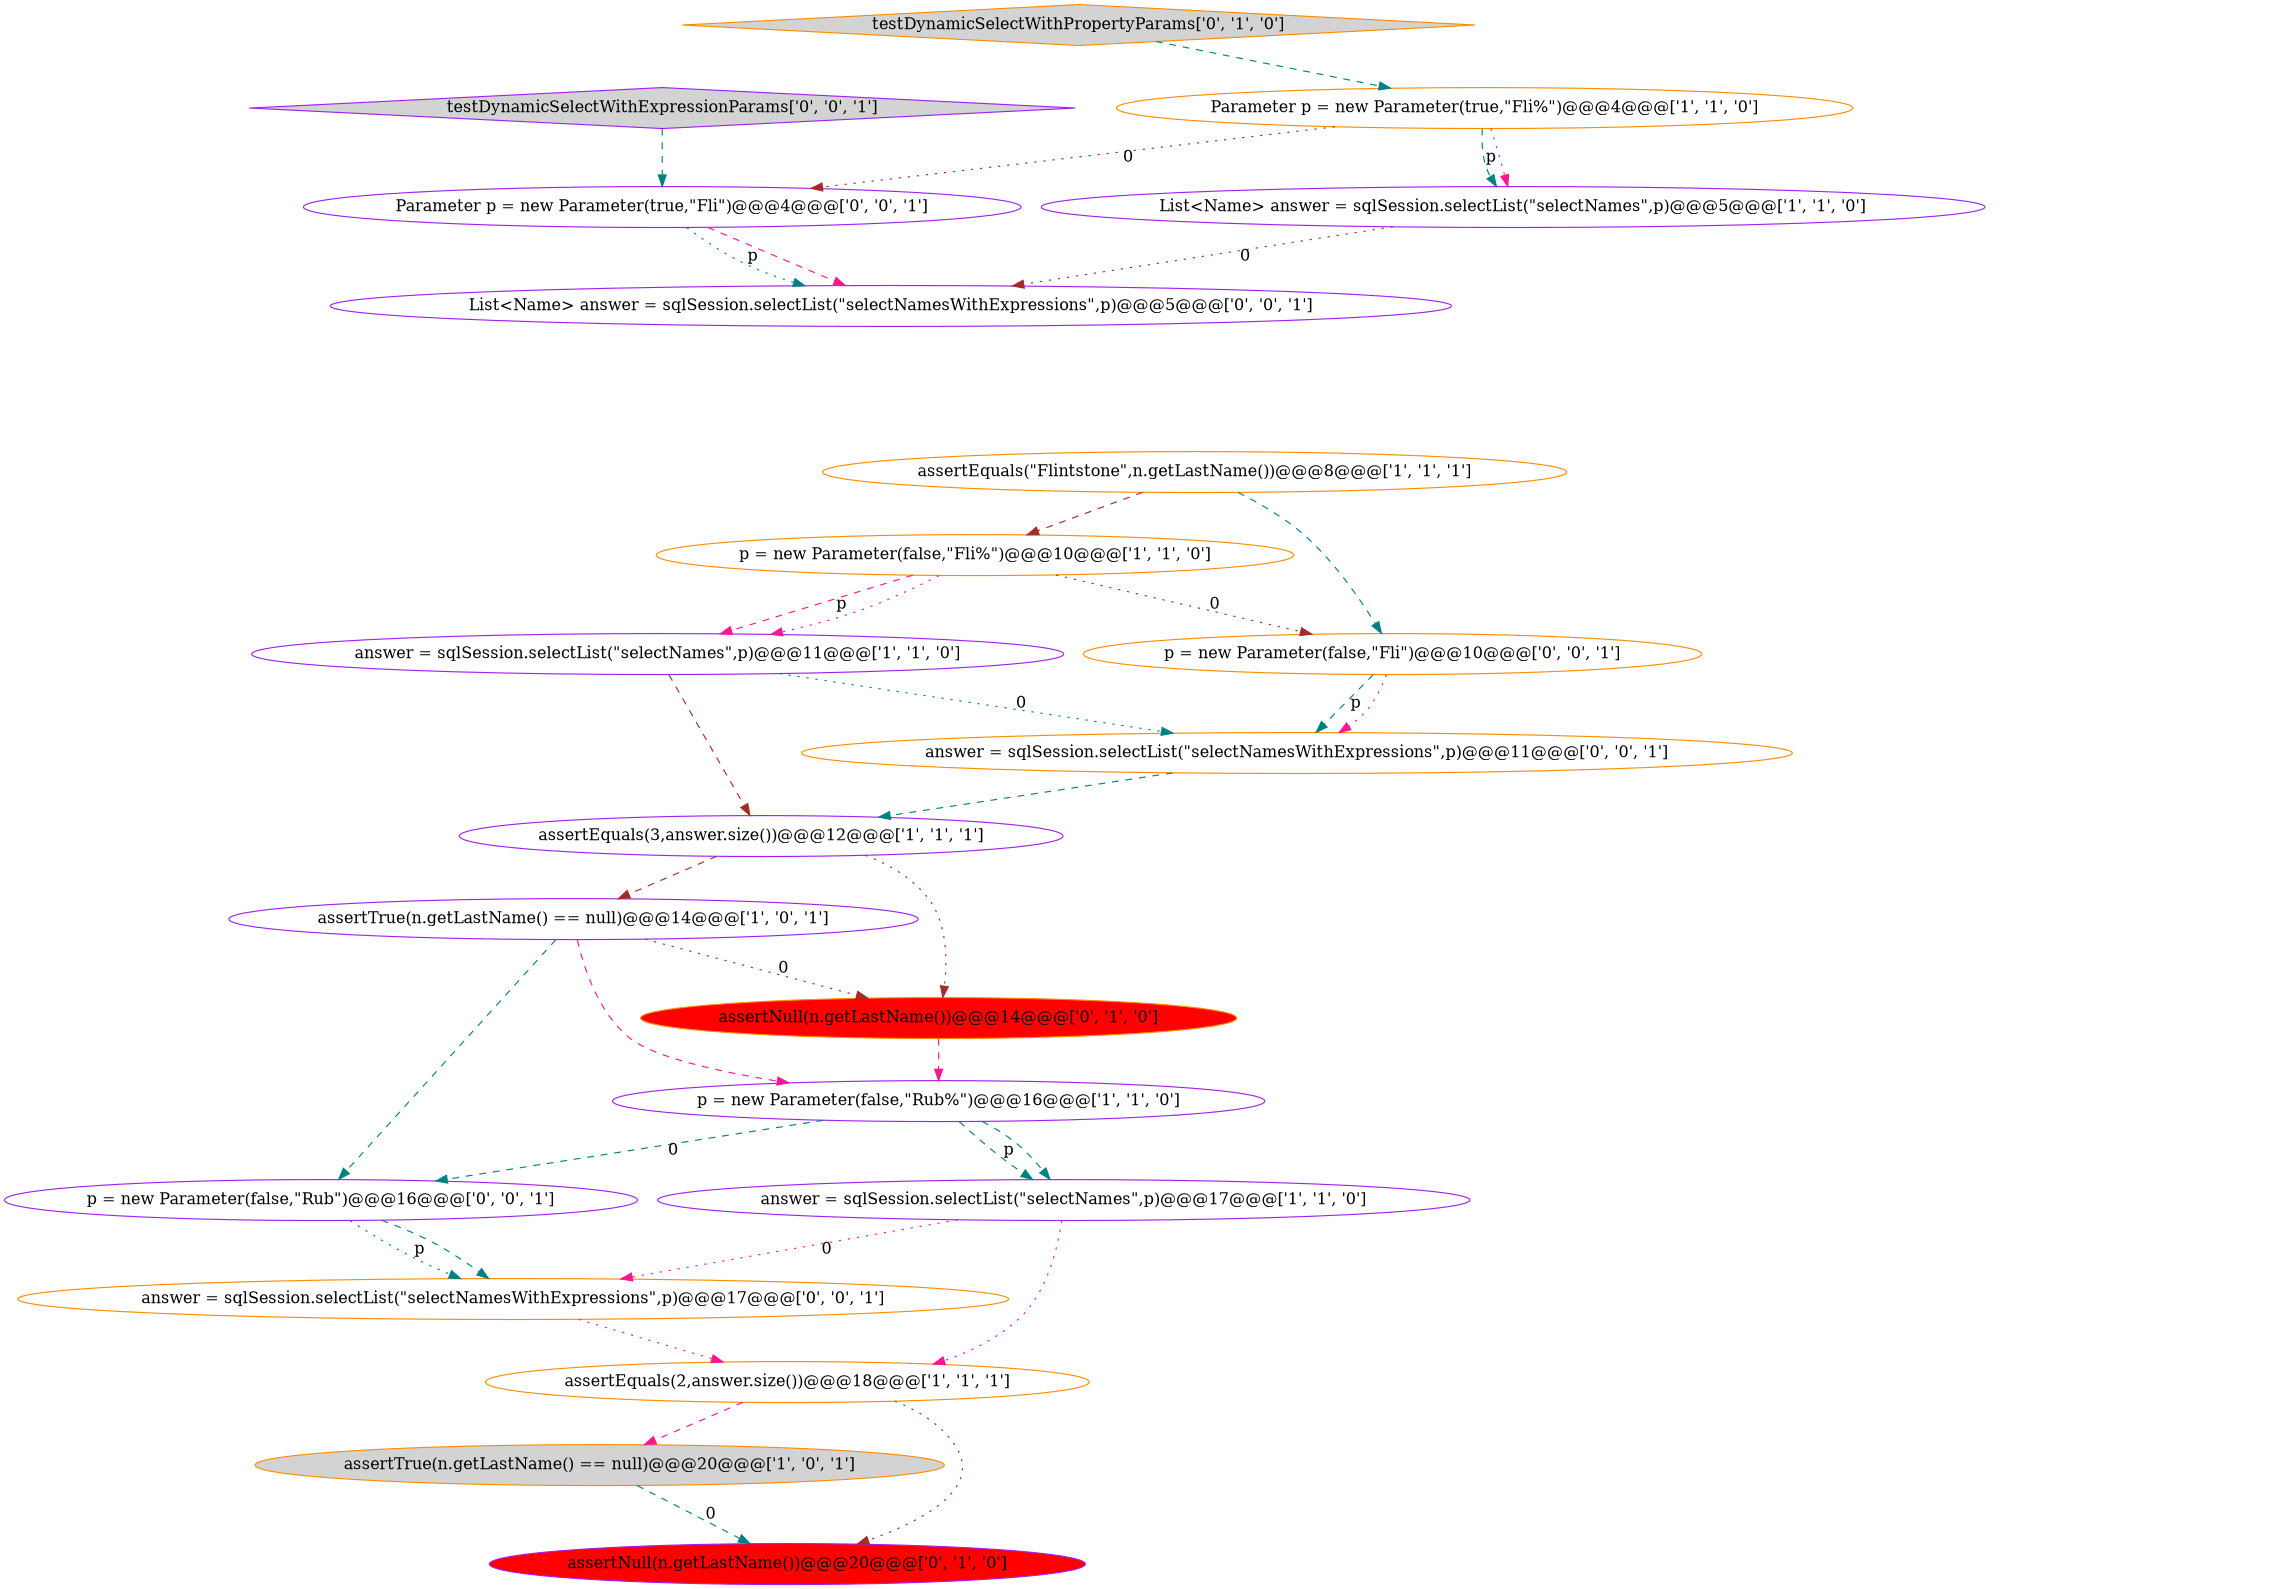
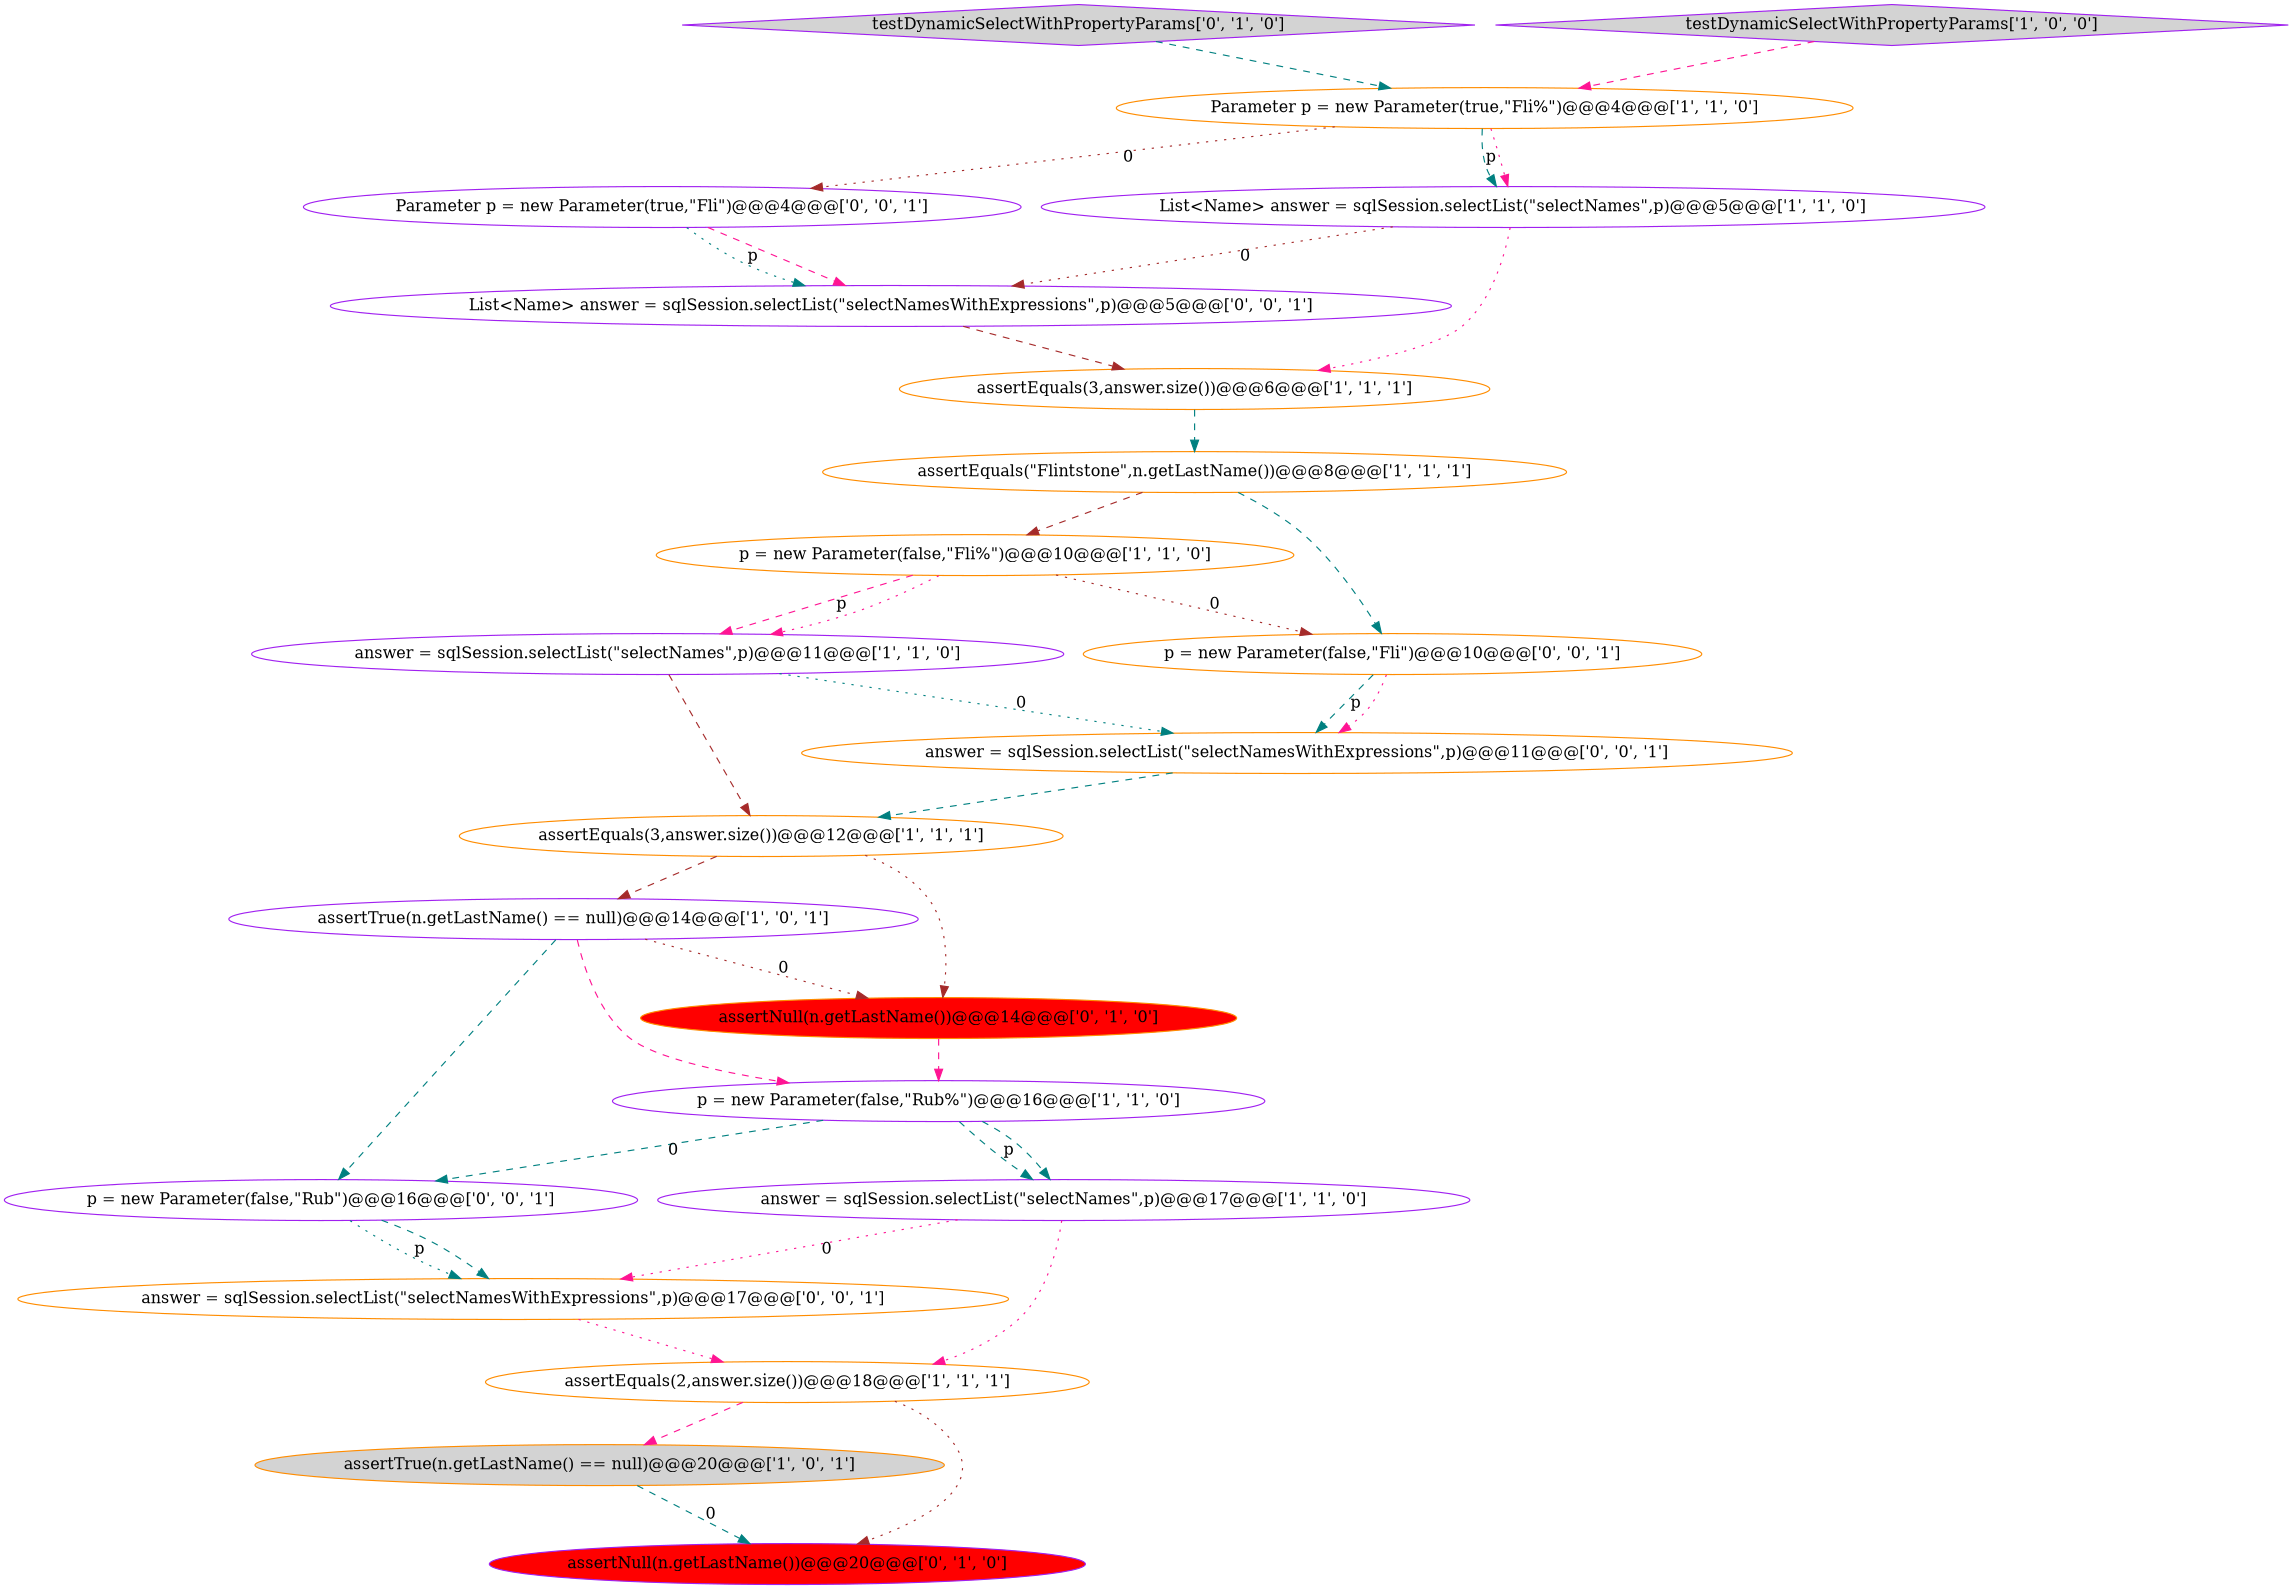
node "testDynamicSelectWithPropertyParams['0', '1', '0']": color darkorange -> purple
node "testDynamicSelectWithPropertyParams['1', '0', '0']": added
node "testDynamicSelectWithExpressionParams['0', '0', '1']": removed
node "assertEquals(3,answer.size())@@@6@@@['1', '1', '1']": added
node "assertEquals(3,answer.size())@@@12@@@['1', '1', '1']": color purple -> darkorange
